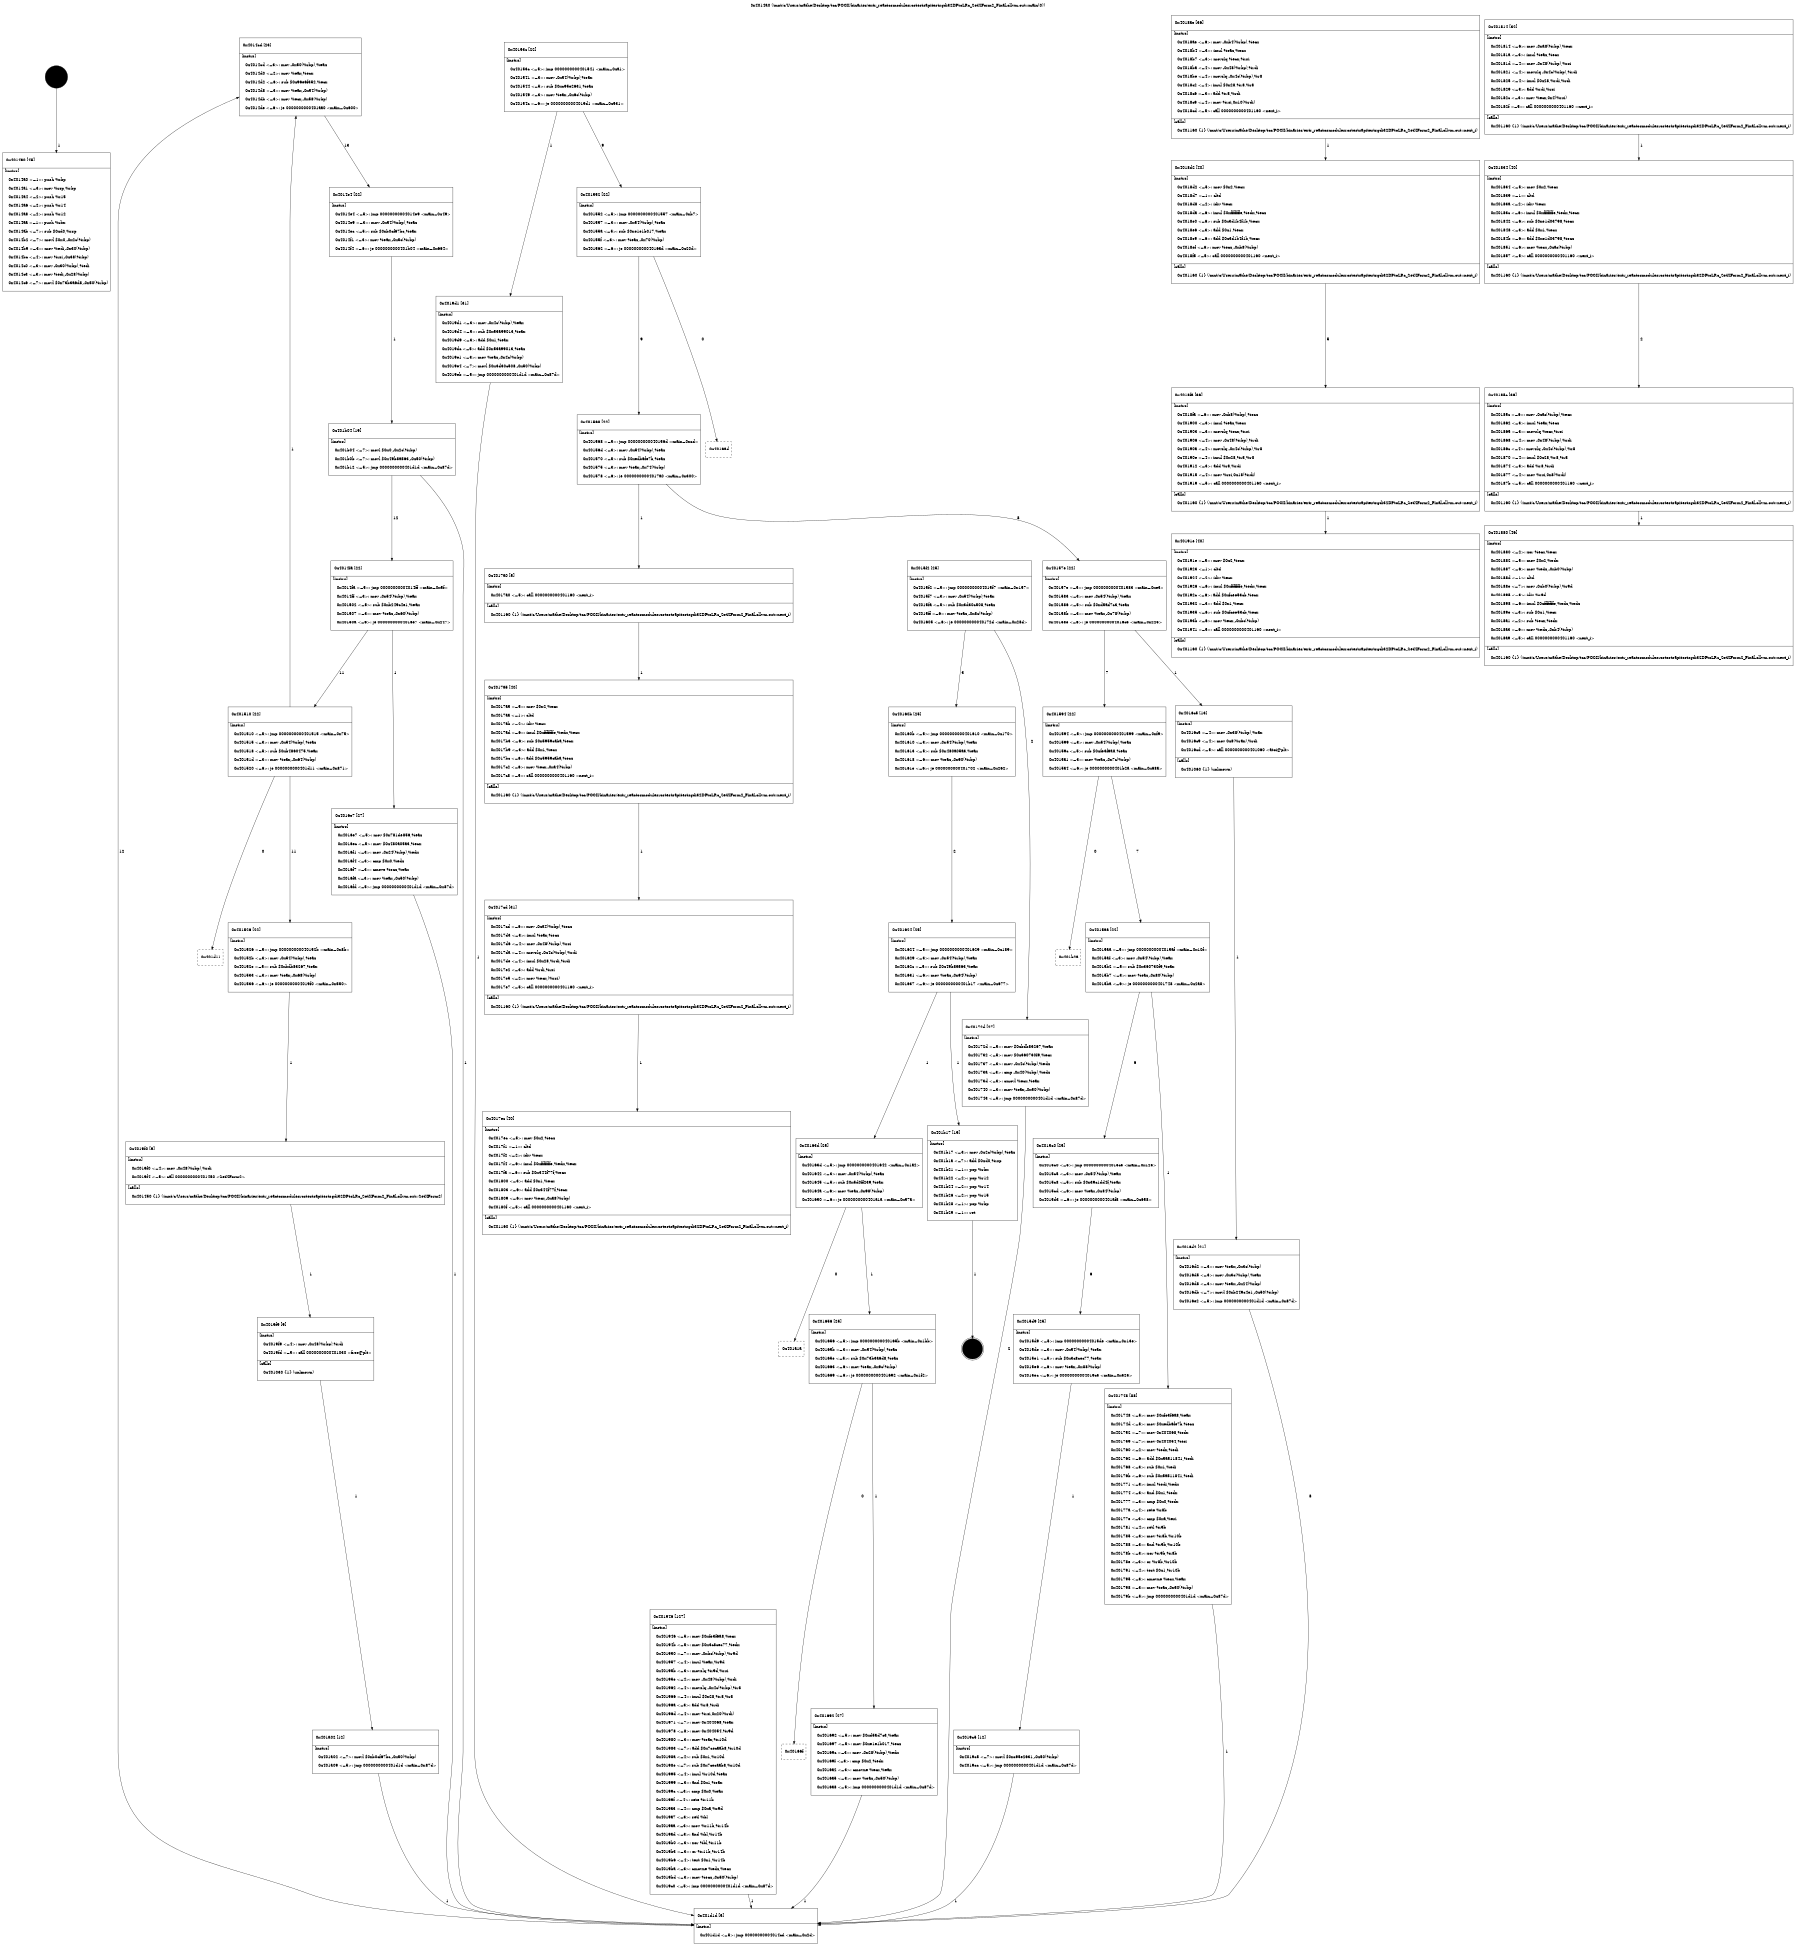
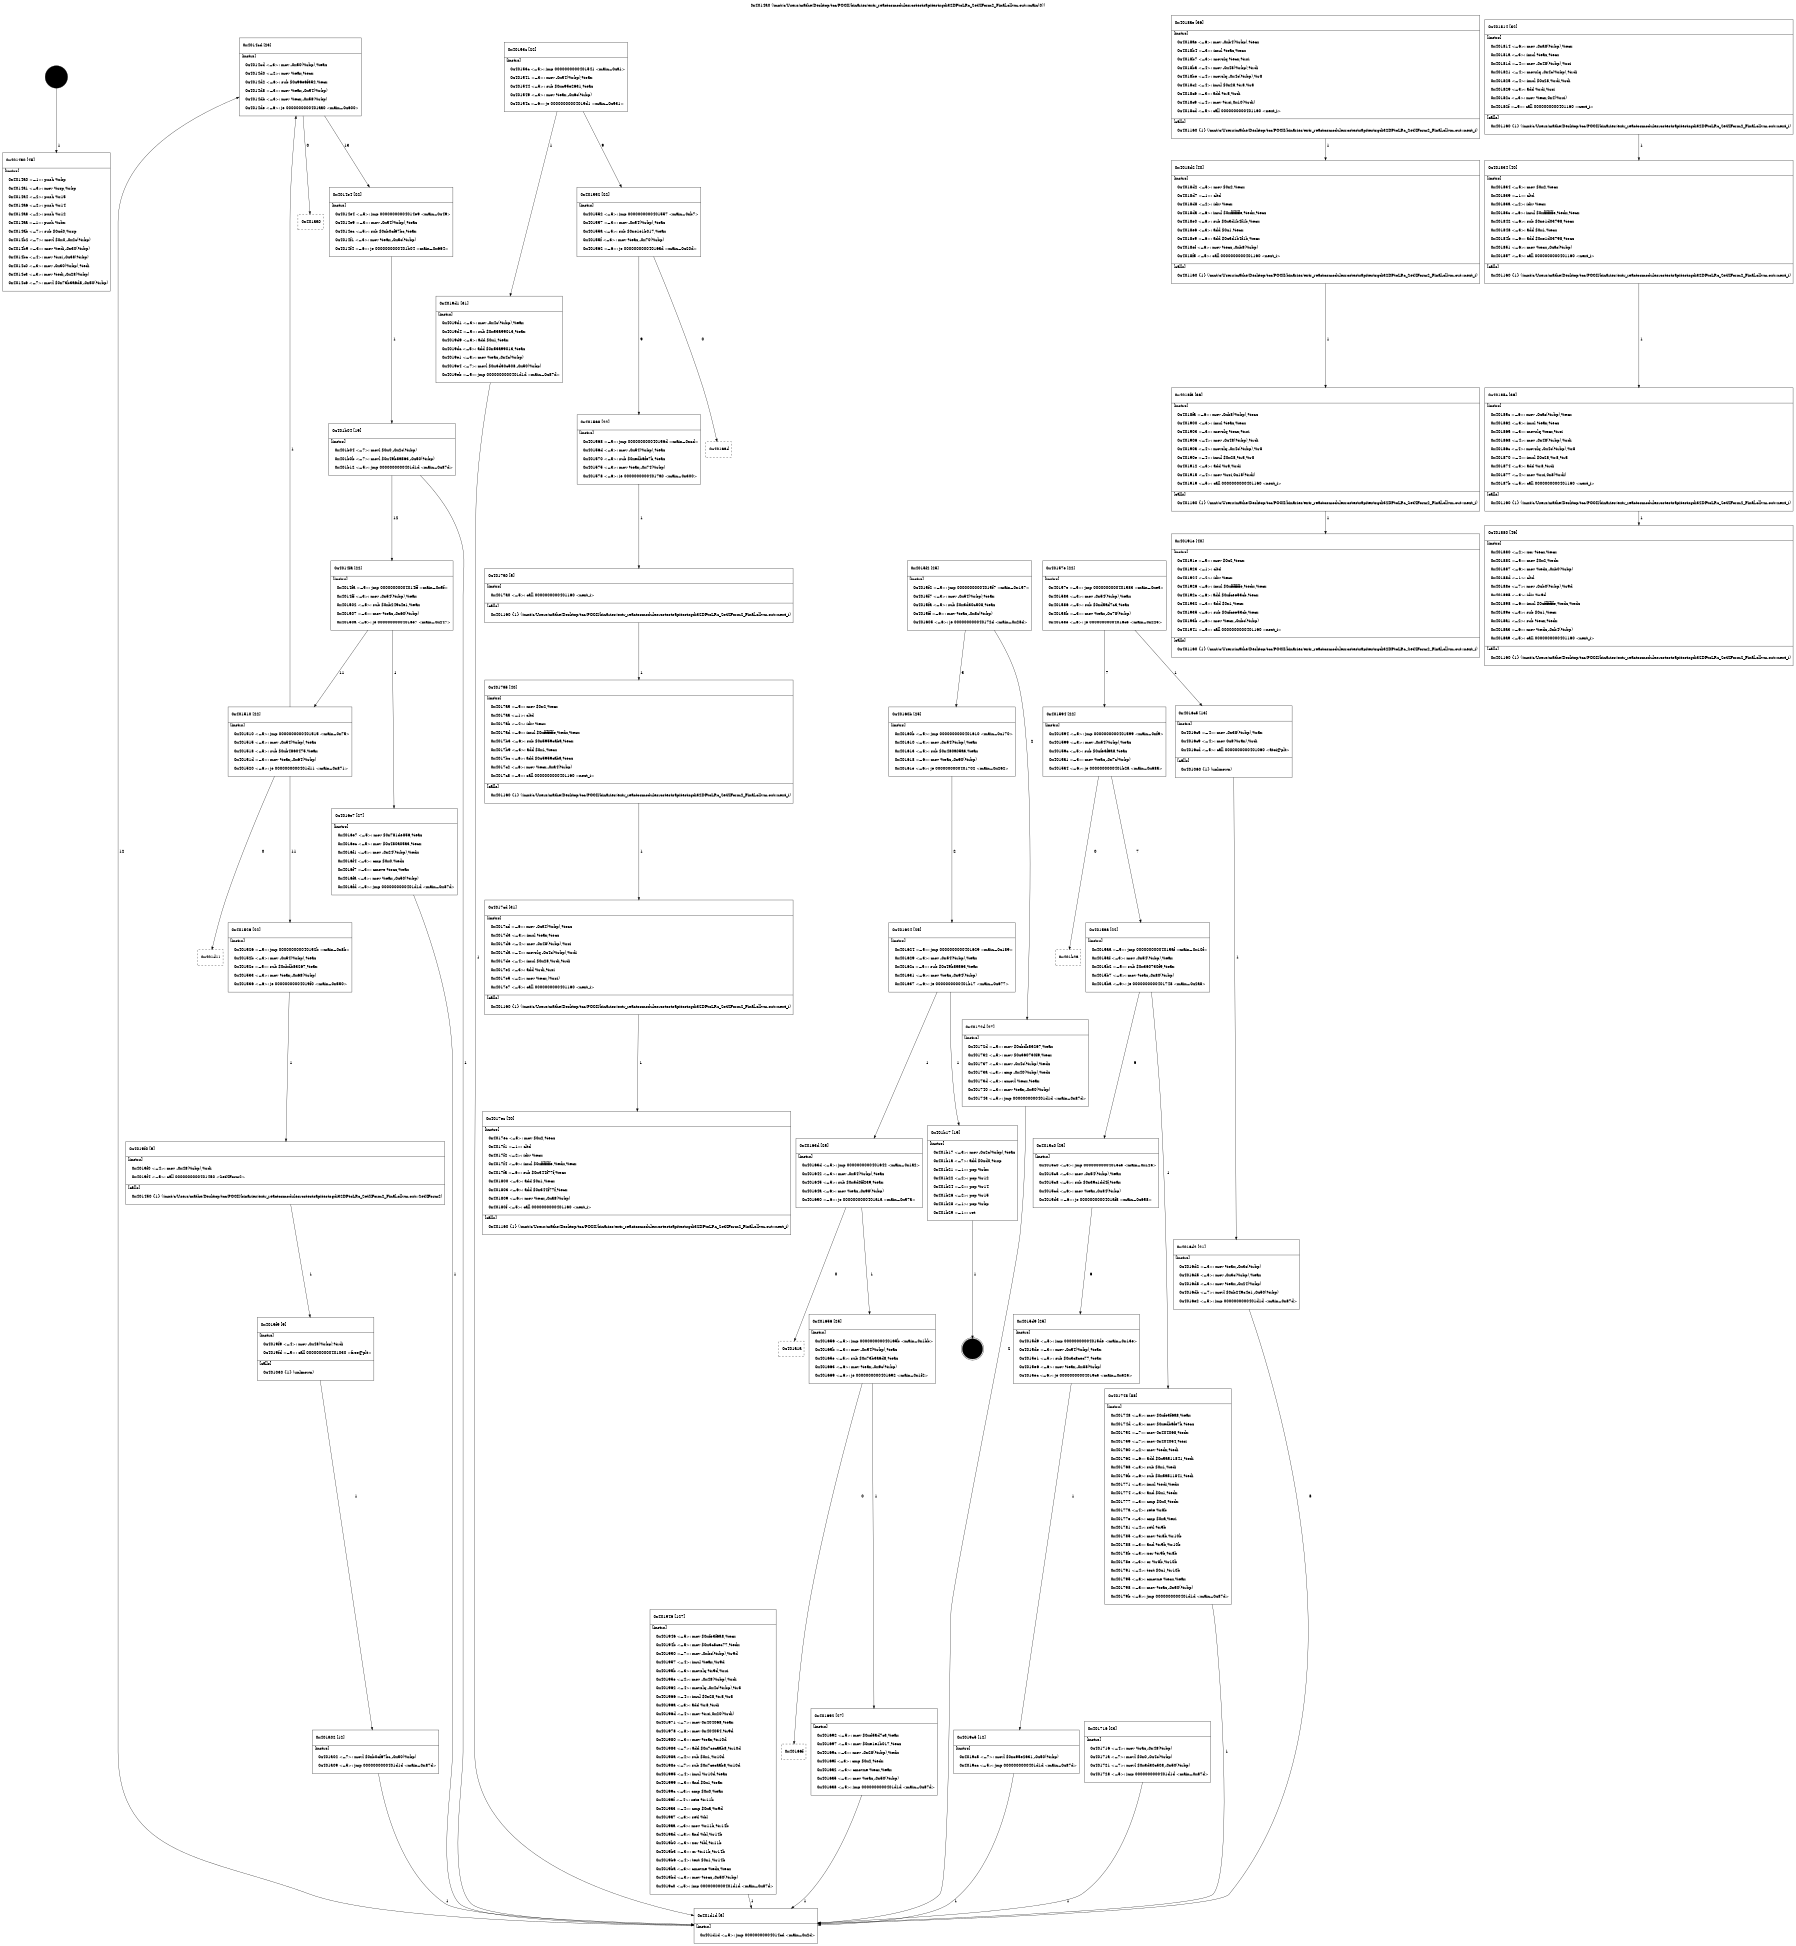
node "0x401aa0": added
edge "0x4018d2 [40]" -> "0x4018fa [36]": label " 5" -> " 1"
edge "0x401834 [40]" -> "0x40185c [36]": label " 2" -> " 1"
edge "0x401568 [22]" -> "0x40157e [22]": removed, label "8"
node "0x401716 [23]": added
